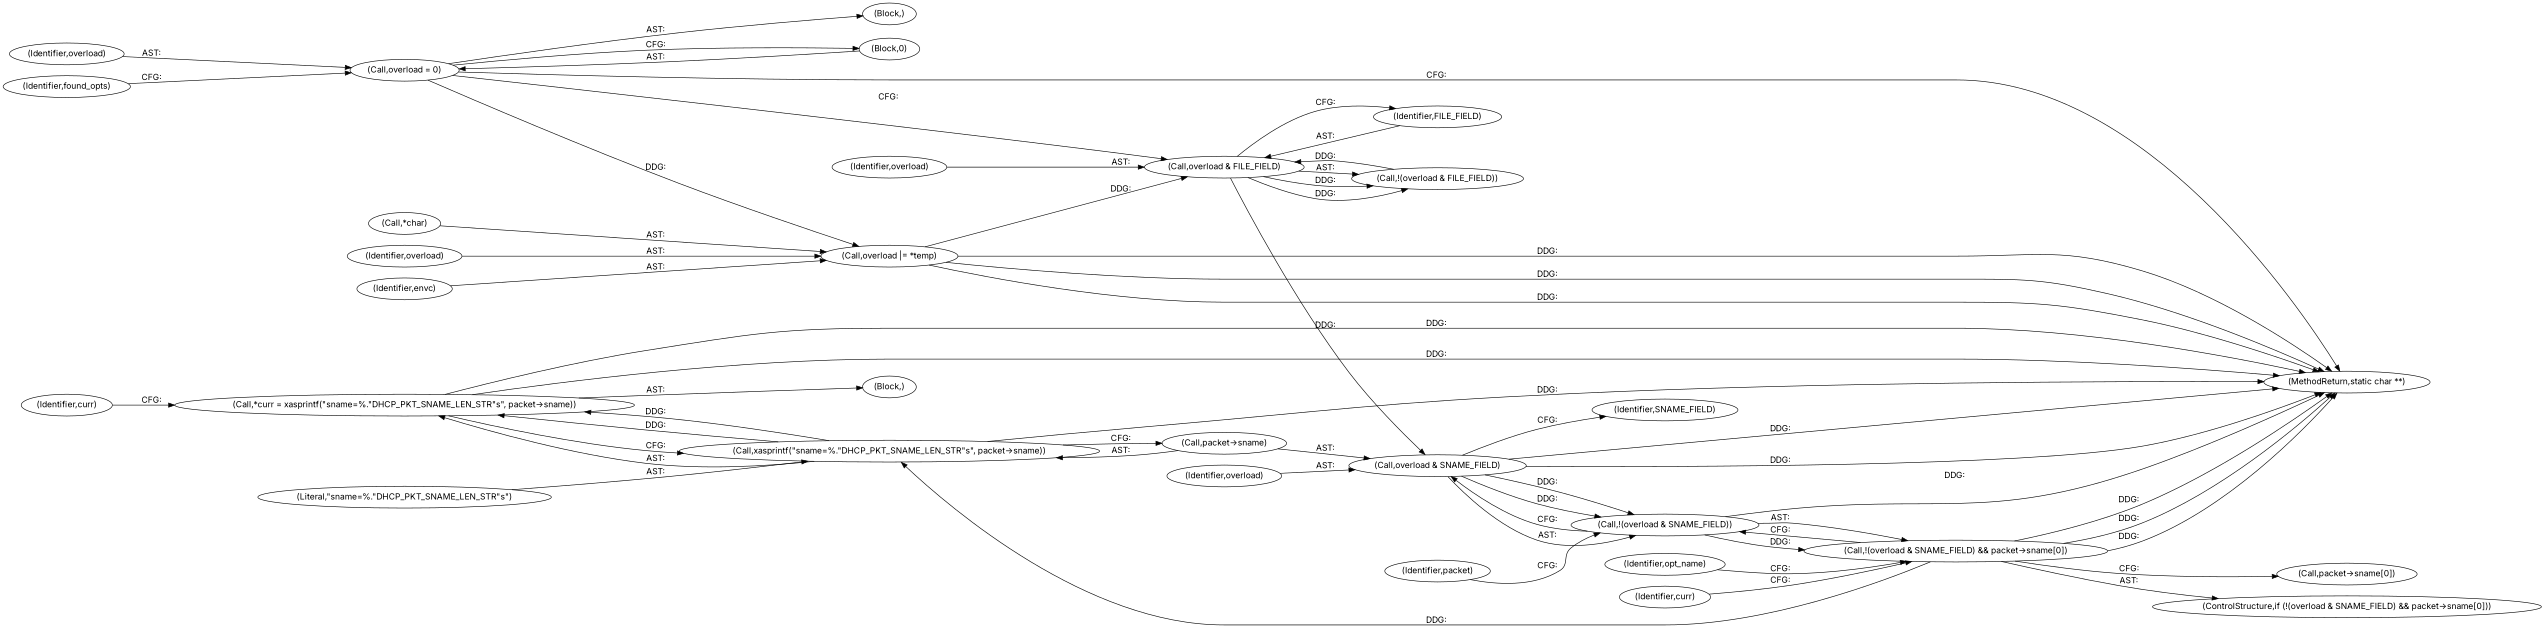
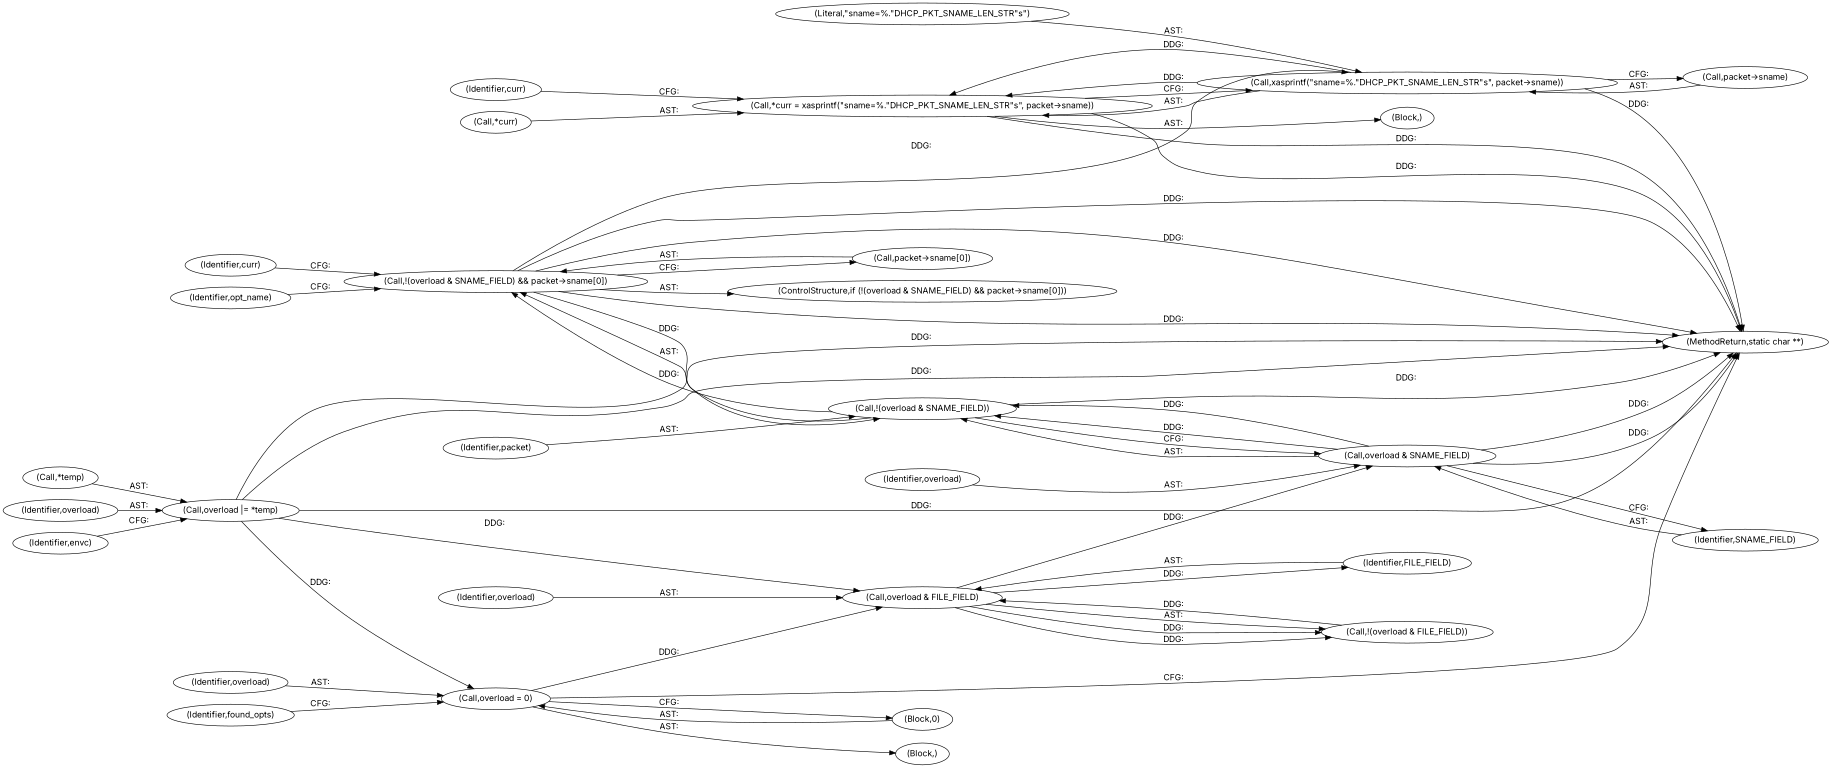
edge "(Call,overload = 0)" -> "(Call,overload & FILE_FIELD)": label "CFG: " -> "DDG: "
edge "(Call,overload & FILE_FIELD)" -> "(Identifier,FILE_FIELD)": label "CFG: " -> "DDG: "
node "(Call,*curr)": added
edge "(Call,overload = 0)" -> "(Call,overload |= *temp)": reversed
node "(Call,*char)": label "(Call,*char)" -> "(Call,*temp)"
edge "(Call,packet->sname[0])" -> "(Call,!(overload & SNAME_FIELD) && packet->sname[0])": added, label "AST:"
edge "(Identifier,envc)" -> "(Call,overload |= *temp)": label "AST: " -> "CFG: "
edge "(Call,packet->sname)" -> "(Call,overload & SNAME_FIELD)": now "(Identifier,SNAME_FIELD)" -> "(Call,overload & SNAME_FIELD)"
edge "(Call,!(overload & SNAME_FIELD) && packet->sname[0])" -> "(Call,!(overload & SNAME_FIELD))": label "CFG: " -> "DDG: "
edge "(Identifier,packet)" -> "(Call,!(overload & SNAME_FIELD))": label "CFG: " -> "AST: "
